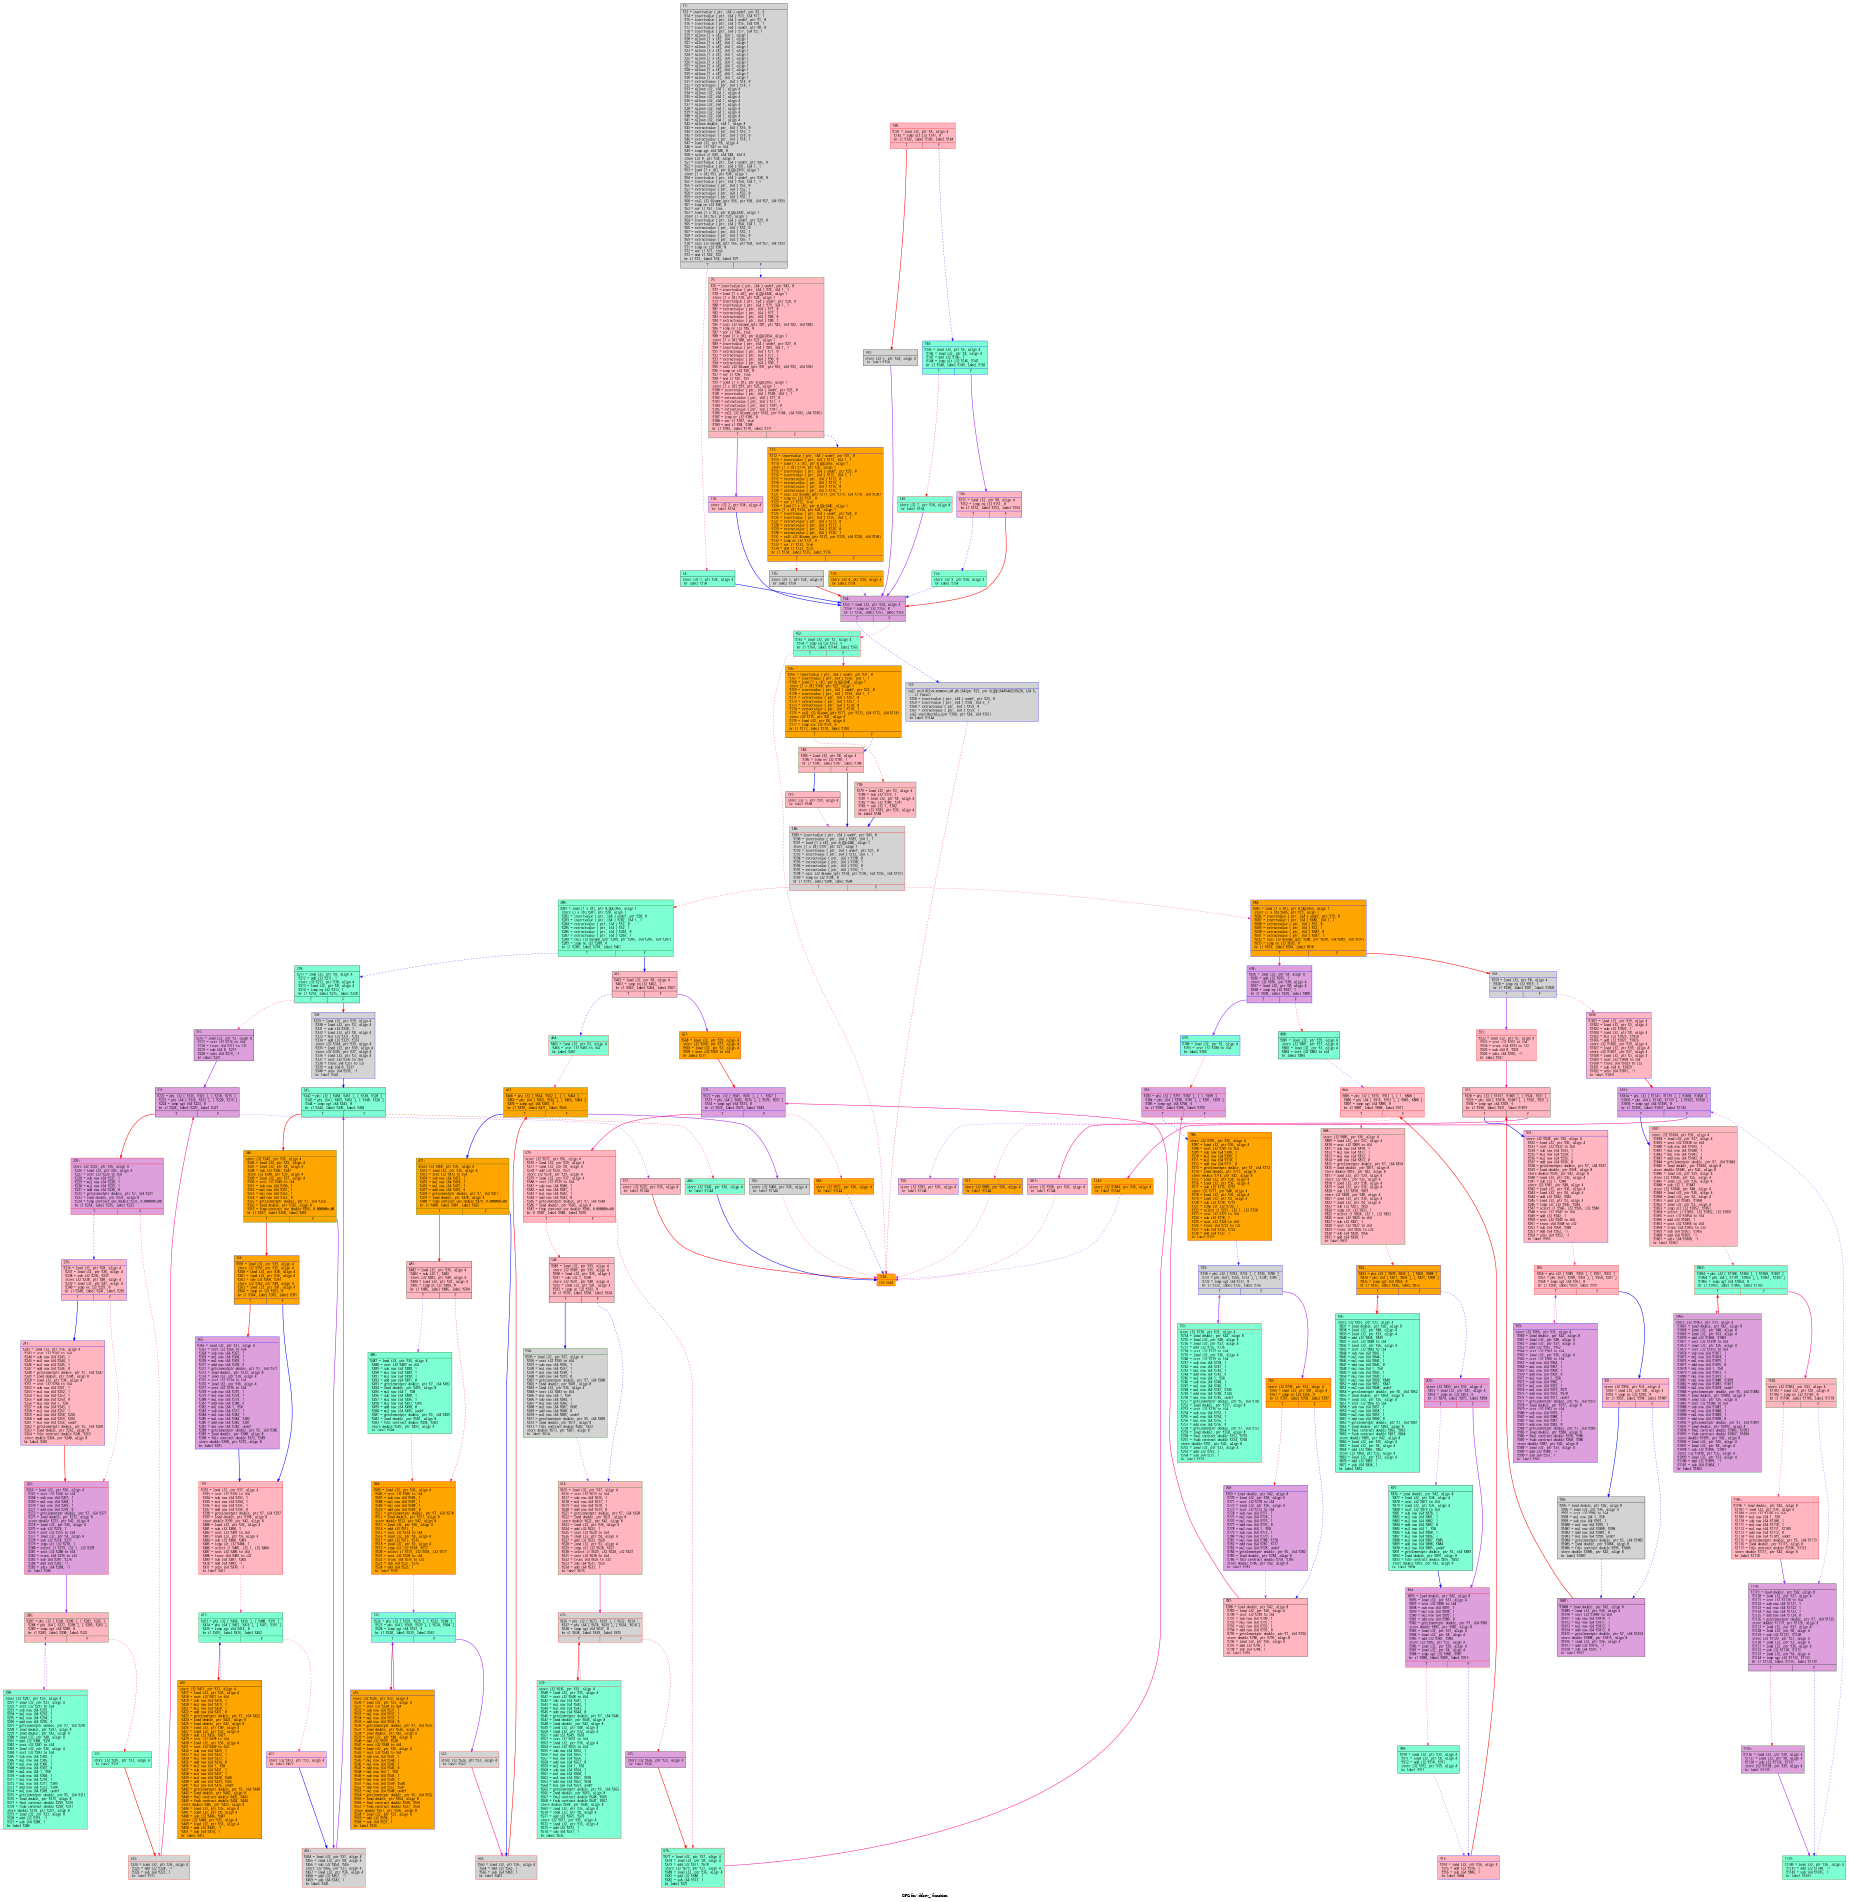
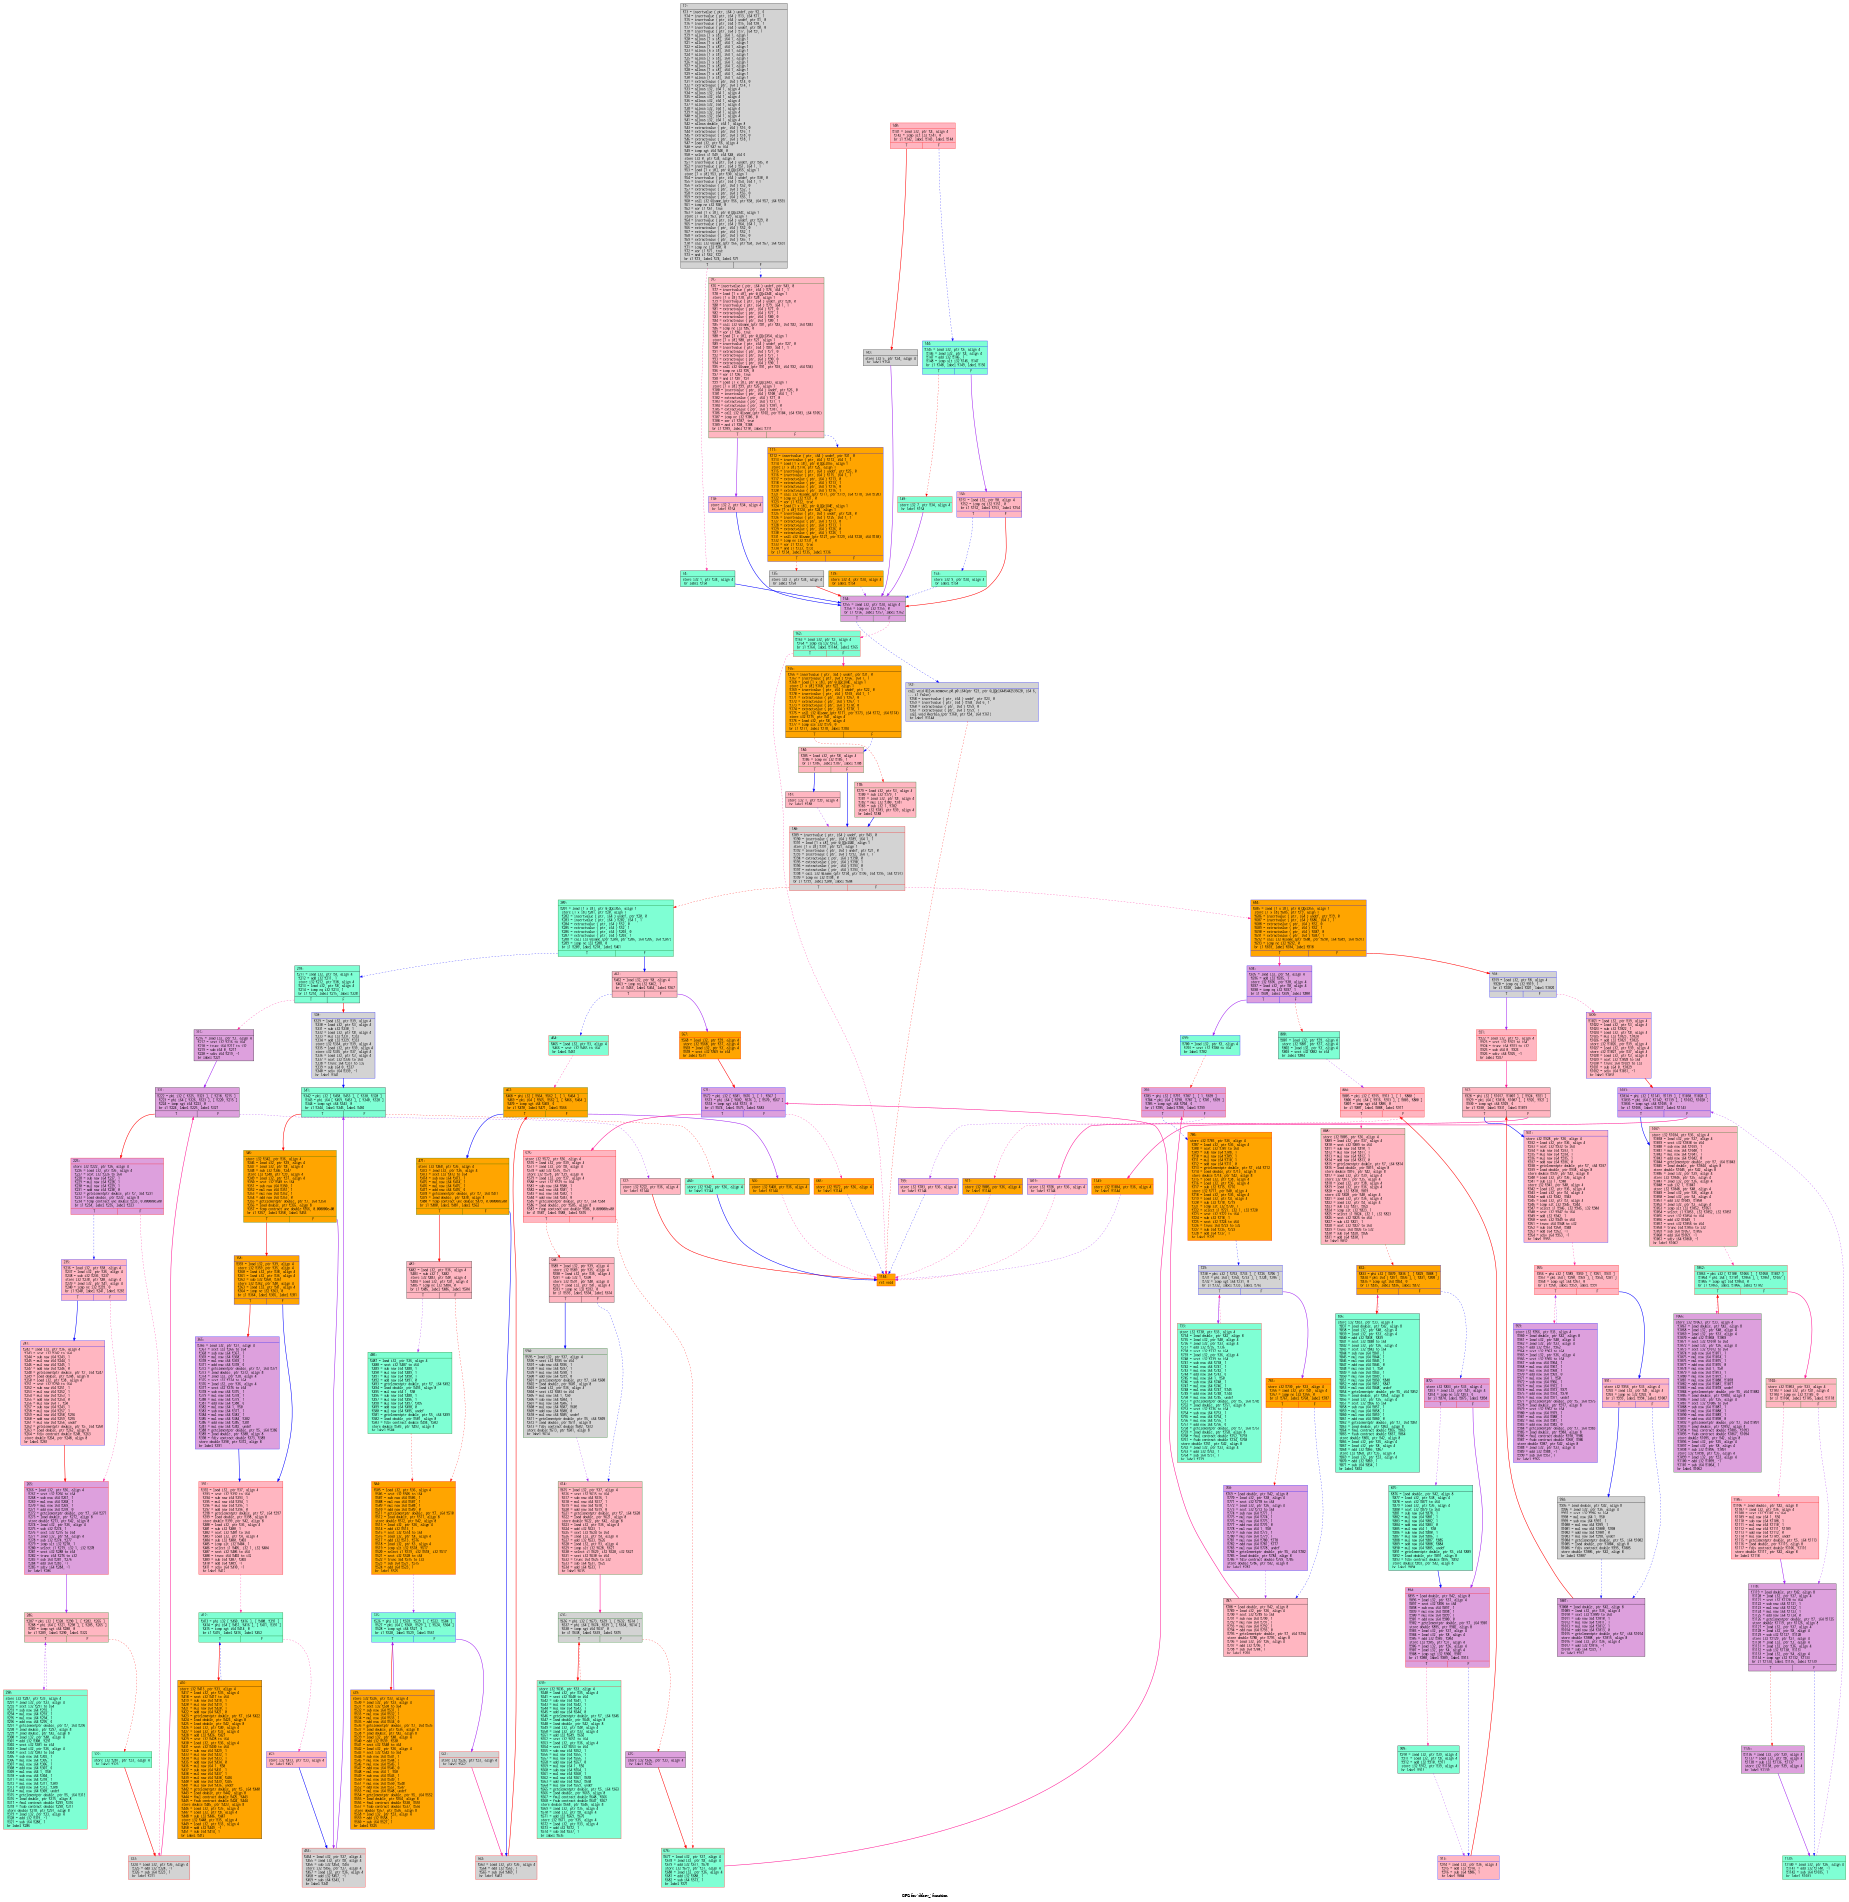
node "566:": fillcolor lightgrey -> orange
edge "799:" -> "1144:": added
node "635:": color red -> darkgreen
